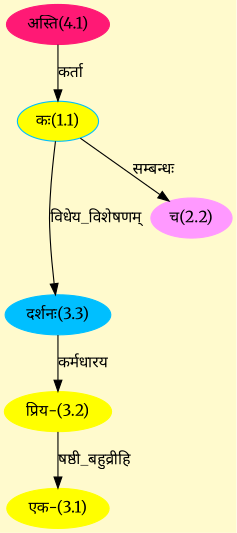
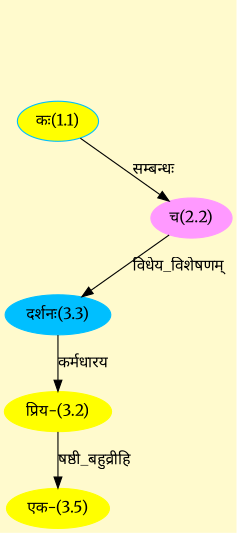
node "अस्ति(4.1)": removed
edge "कः(1.1)" -> "दर्शनः(3.3)": now "च(2.2)" -> "दर्शनः(3.3)"
node "एक-(3.1)": label "एक-(3.1)" -> "एक-(3.5)"
